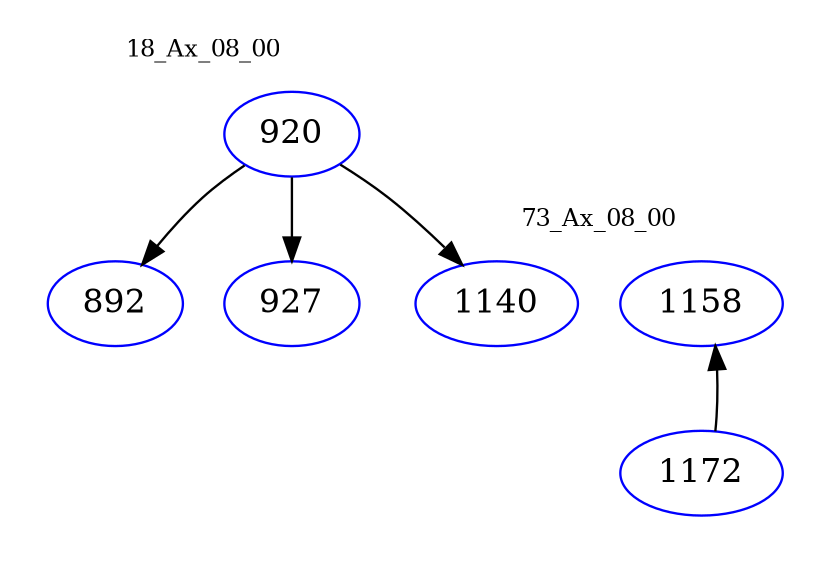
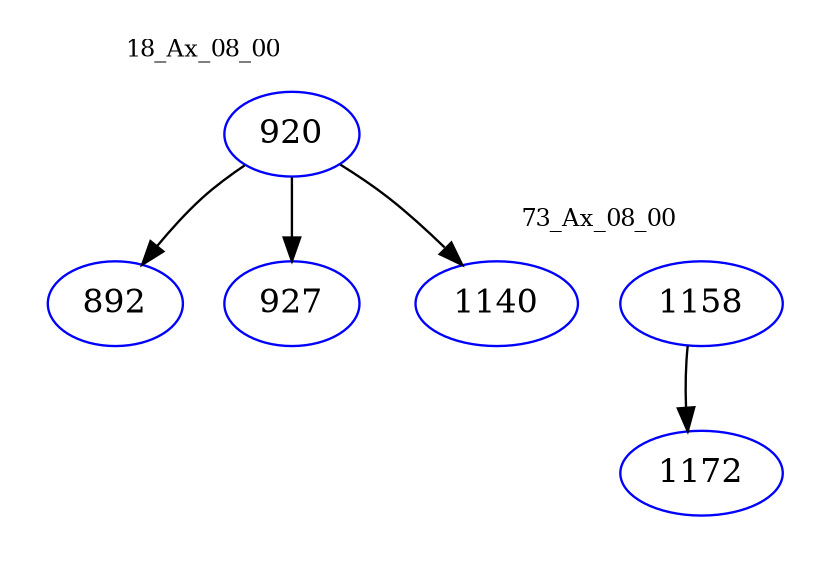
edge "1172" -> "1158": reversed
